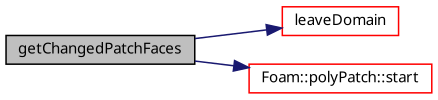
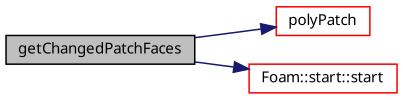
node "leaveDomain": label "leaveDomain" -> "polyPatch"
node "Foam::polyPatch::start": label "Foam::polyPatch::start" -> "Foam::start::start"
